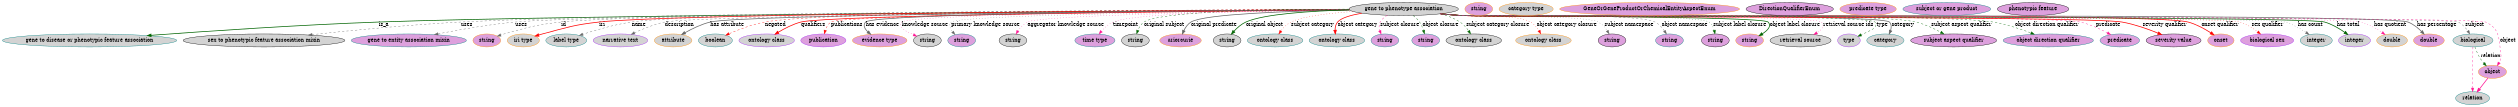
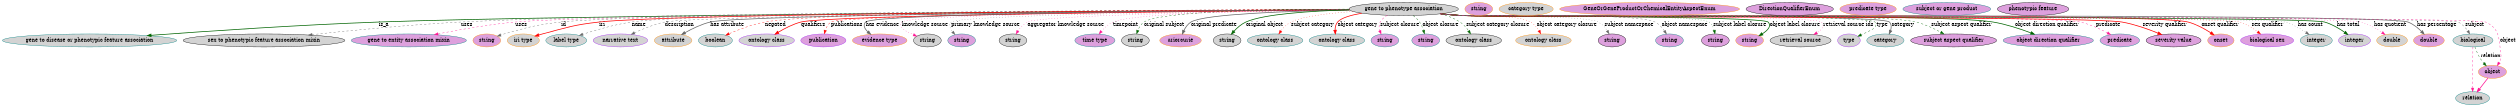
edge "gene to phenotype association" -> "gene to entity association mixin": color gray40 -> deeppink
edge "gene to phenotype association" -> "object direction qualifier": style dashed -> bold
